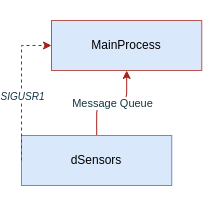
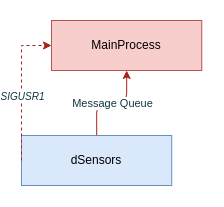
node "MainProcess": fillcolor #dae8fc -> #f8cecc
